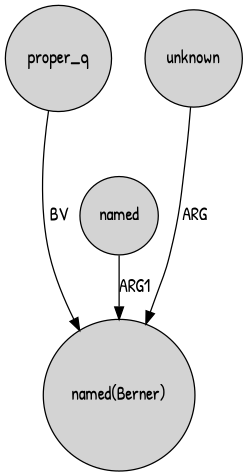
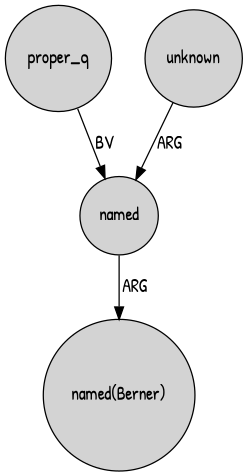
edge "unknown" -> "named(Berner)": now "unknown" -> "named"
edge "proper_q" -> "named(Berner)": now "proper_q" -> "named"
edge "named" -> "named(Berner)": label "ARG1" -> "ARG"
